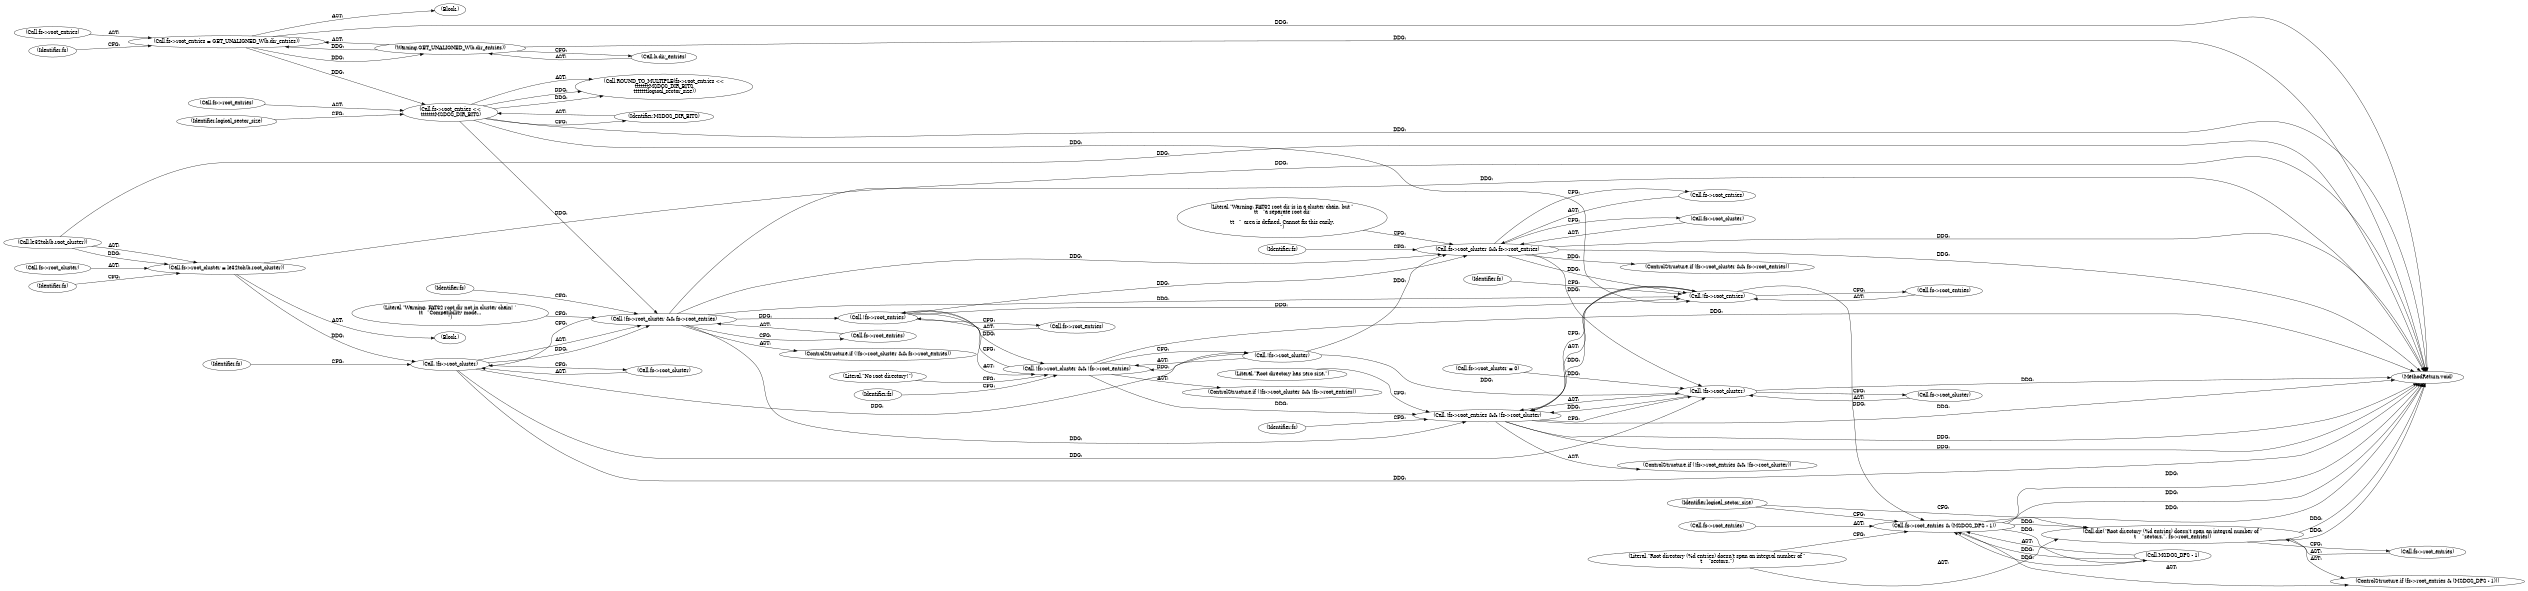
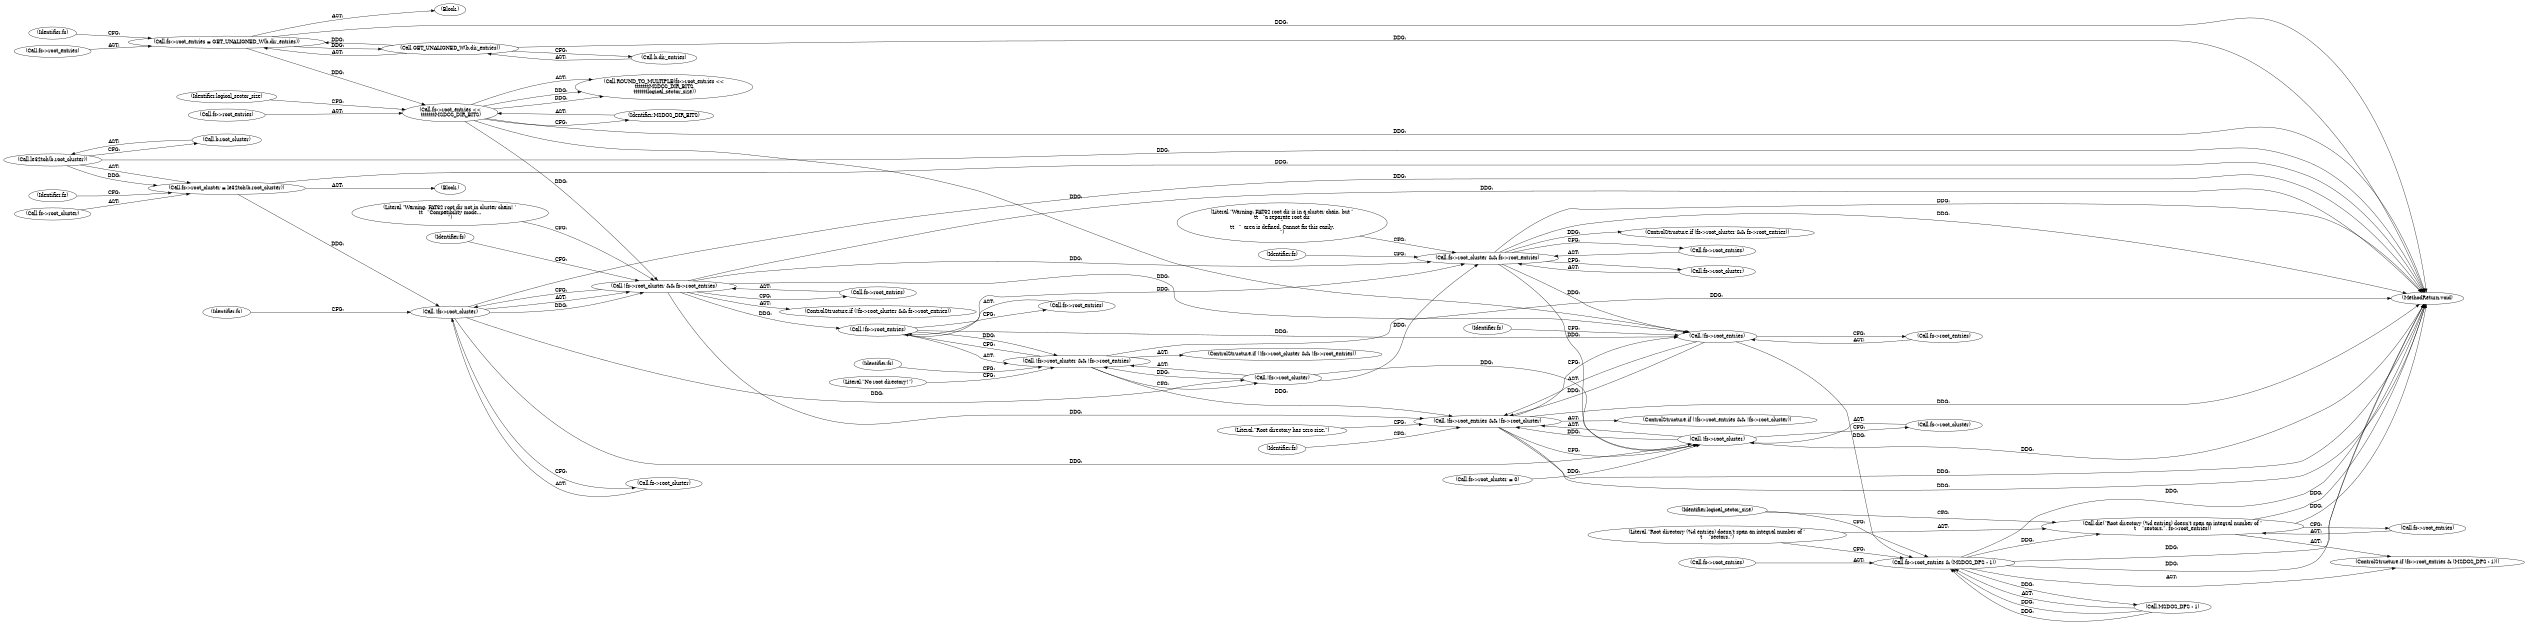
node "(Warning,GET_UNALIGNED_W(b.dir_entries))": label "(Warning,GET_UNALIGNED_W(b.dir_entries))" -> "(Call,GET_UNALIGNED_W(b.dir_entries))"
node "(Call,b.root_cluster)": added
